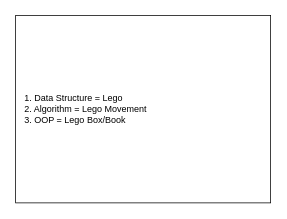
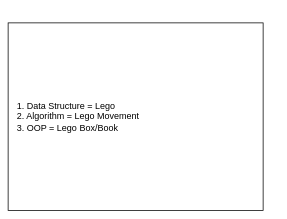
node "1. Data Structure = Lego 2. Algorithm = Lego Movement 3. OOP = Lego Box/Book": moved (143, 109) -> (135, 117)
